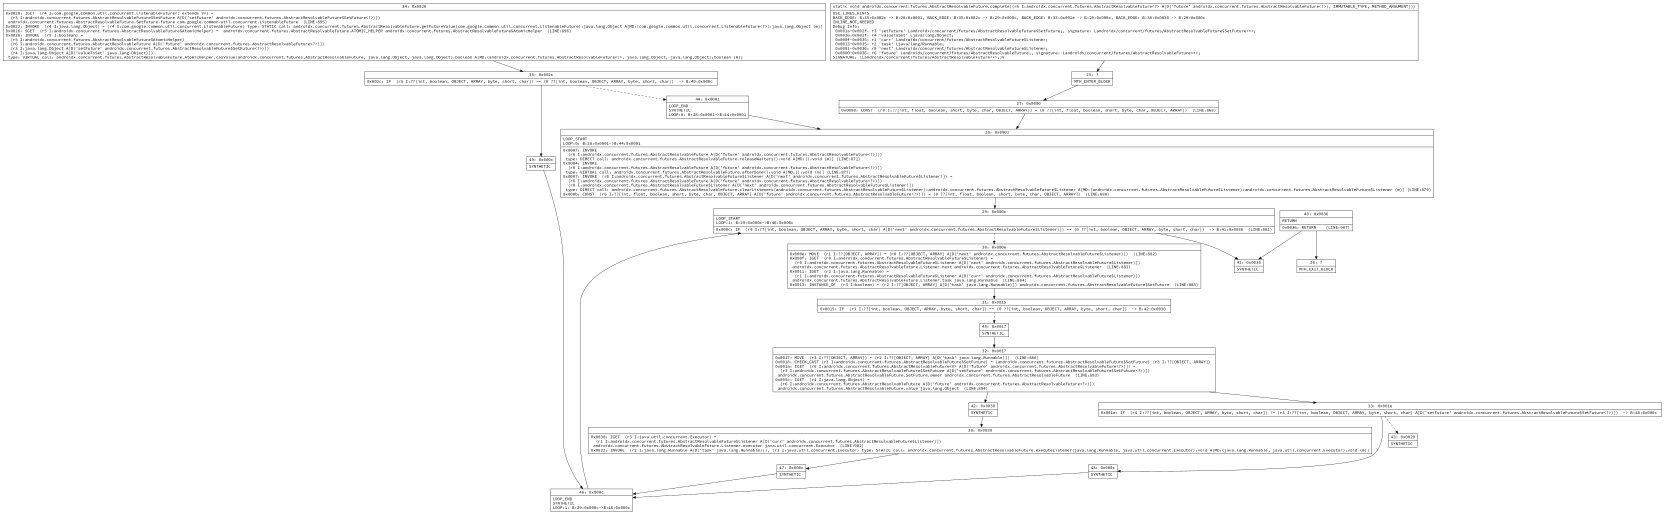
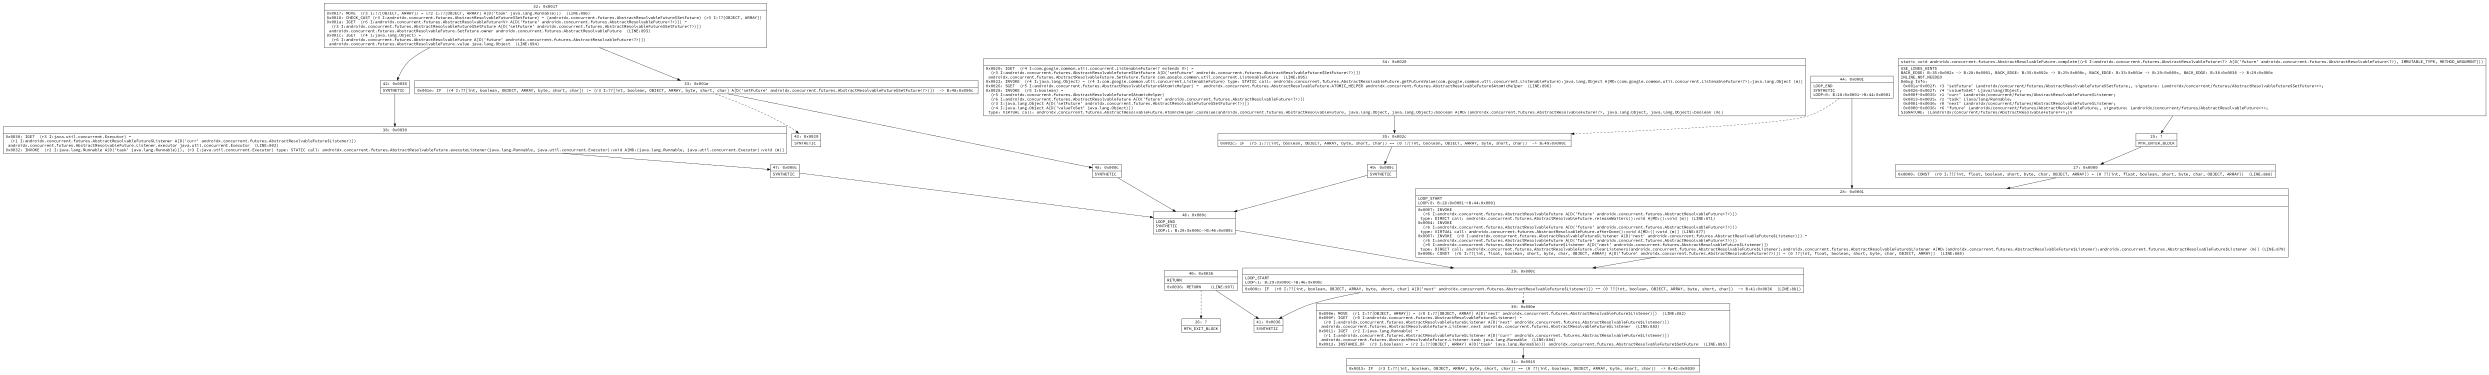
edge "35: 0x002c" -> "44: 0x0001": reversed
edge "40: 0x0036" -> "26: ?": style solid -> dashed
node "45: 0x0017": removed
node "32: 0x0017": text "0x005c: IGET  (r4 I:java.lang.Object) =" -> "0x001c: IGET  (r4 I:java.lang.Object) ="
